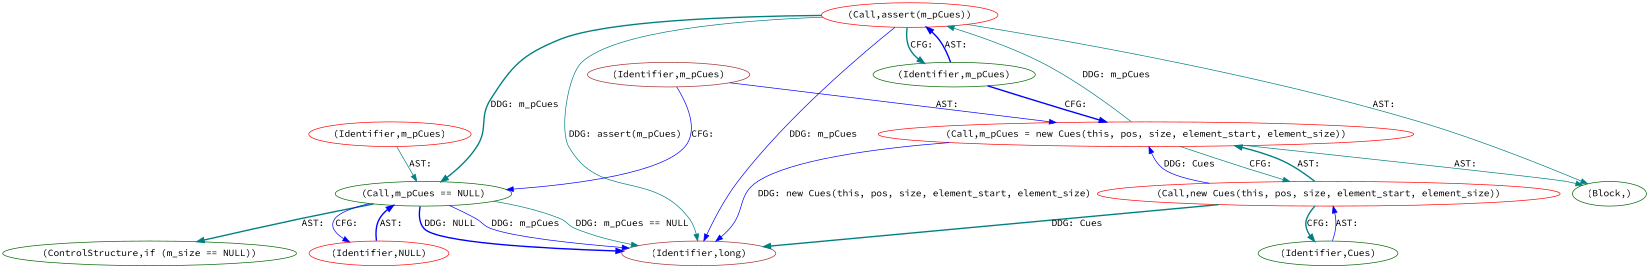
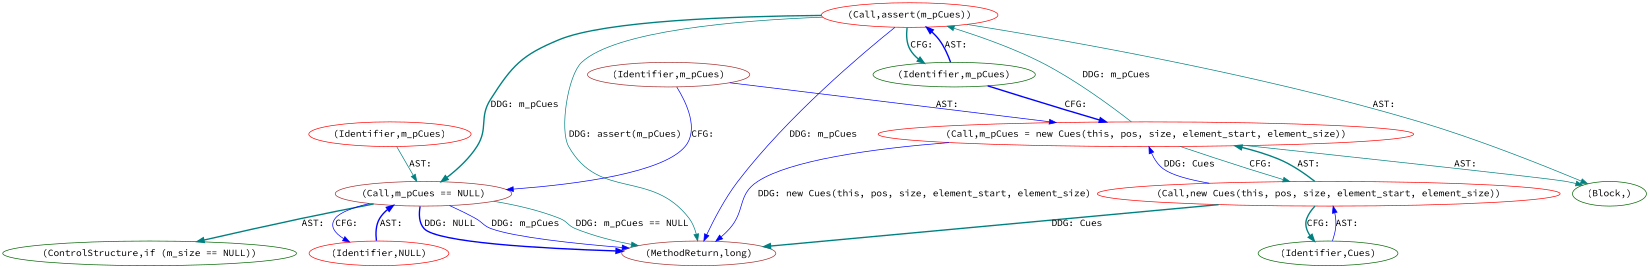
node "(Call,m_pCues == NULL)": color darkgreen -> brown
node "(Identifier,long)": label "(Identifier,long)" -> "(MethodReturn,long)"
